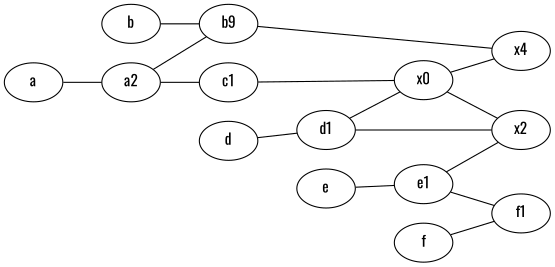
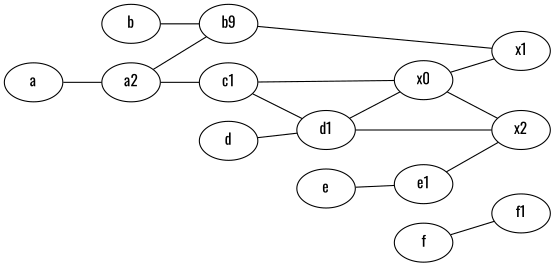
node "x4": label "x4" -> "x1"
edge "c1" -- "d1": added
edge "e1" -- "f1": removed
